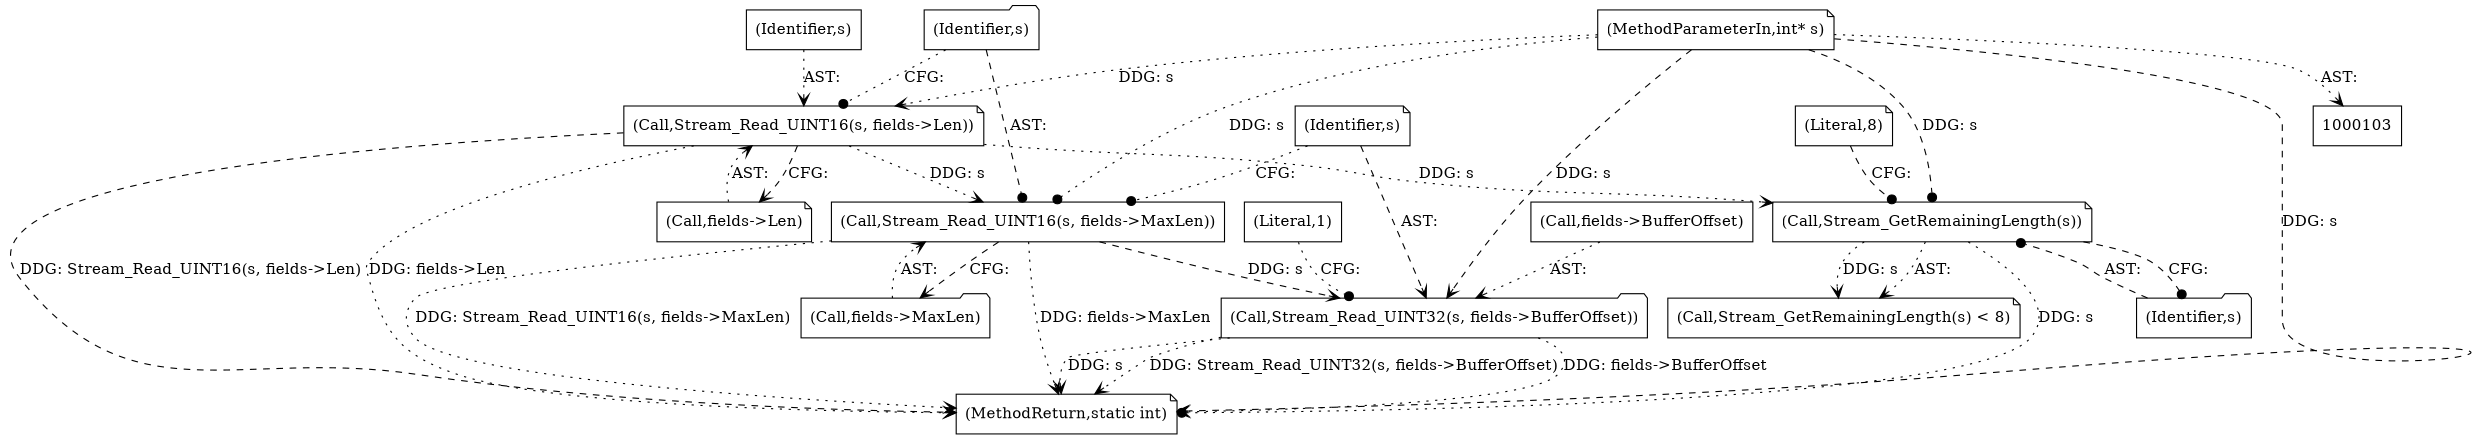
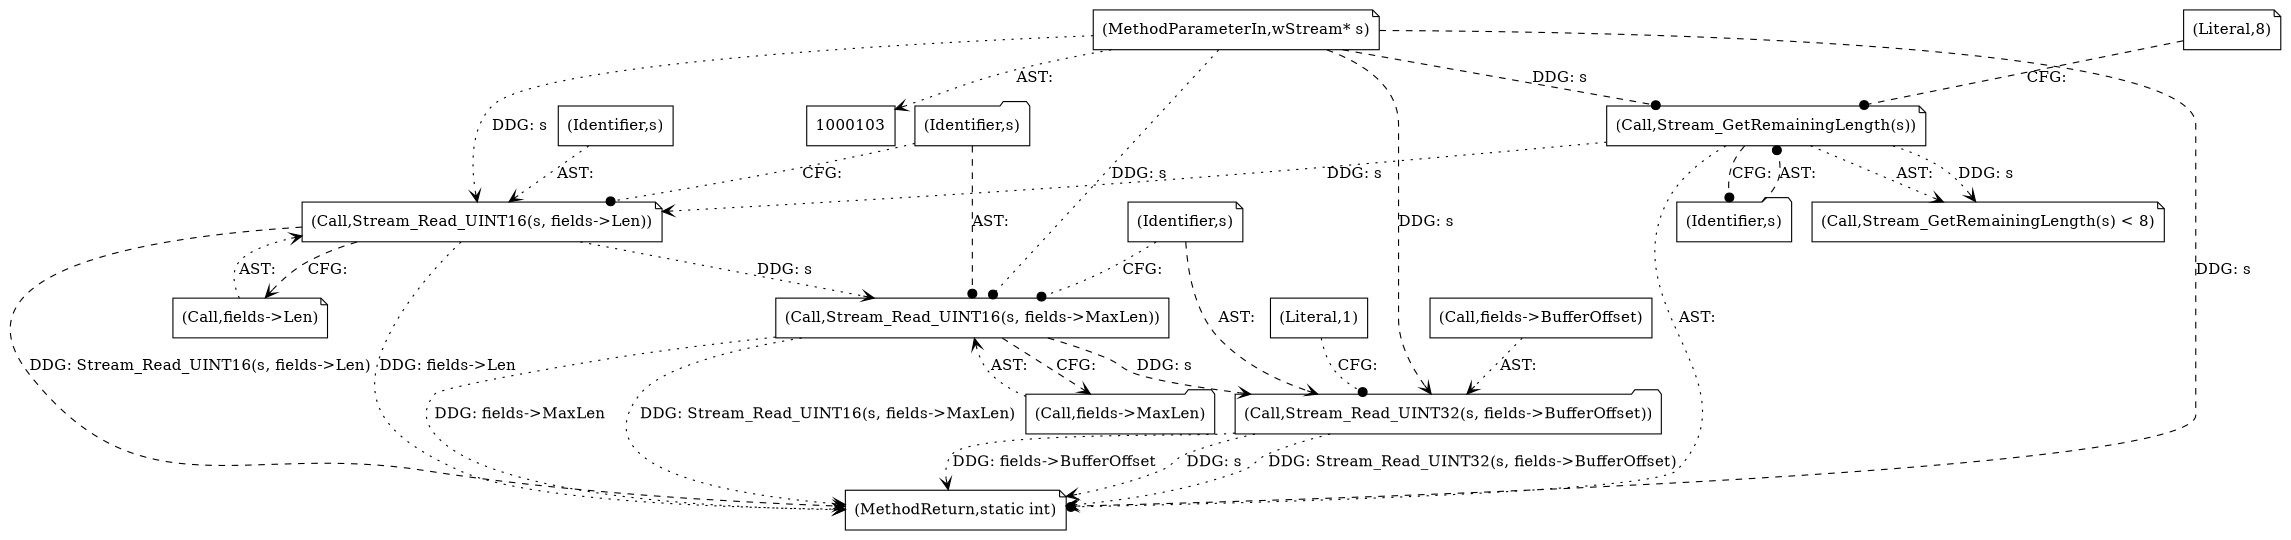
node "(MethodParameterIn,int* s)": label "(MethodParameterIn,int* s)" -> "(MethodParameterIn,wStream* s)"
edge "(Call,Stream_Read_UINT16(s, fields->Len))" -> "(Call,Stream_GetRemainingLength(s))": reversed
edge "(Call,Stream_GetRemainingLength(s))" -> "(MethodReturn,static int)": label "DDG: s" -> "AST: "
